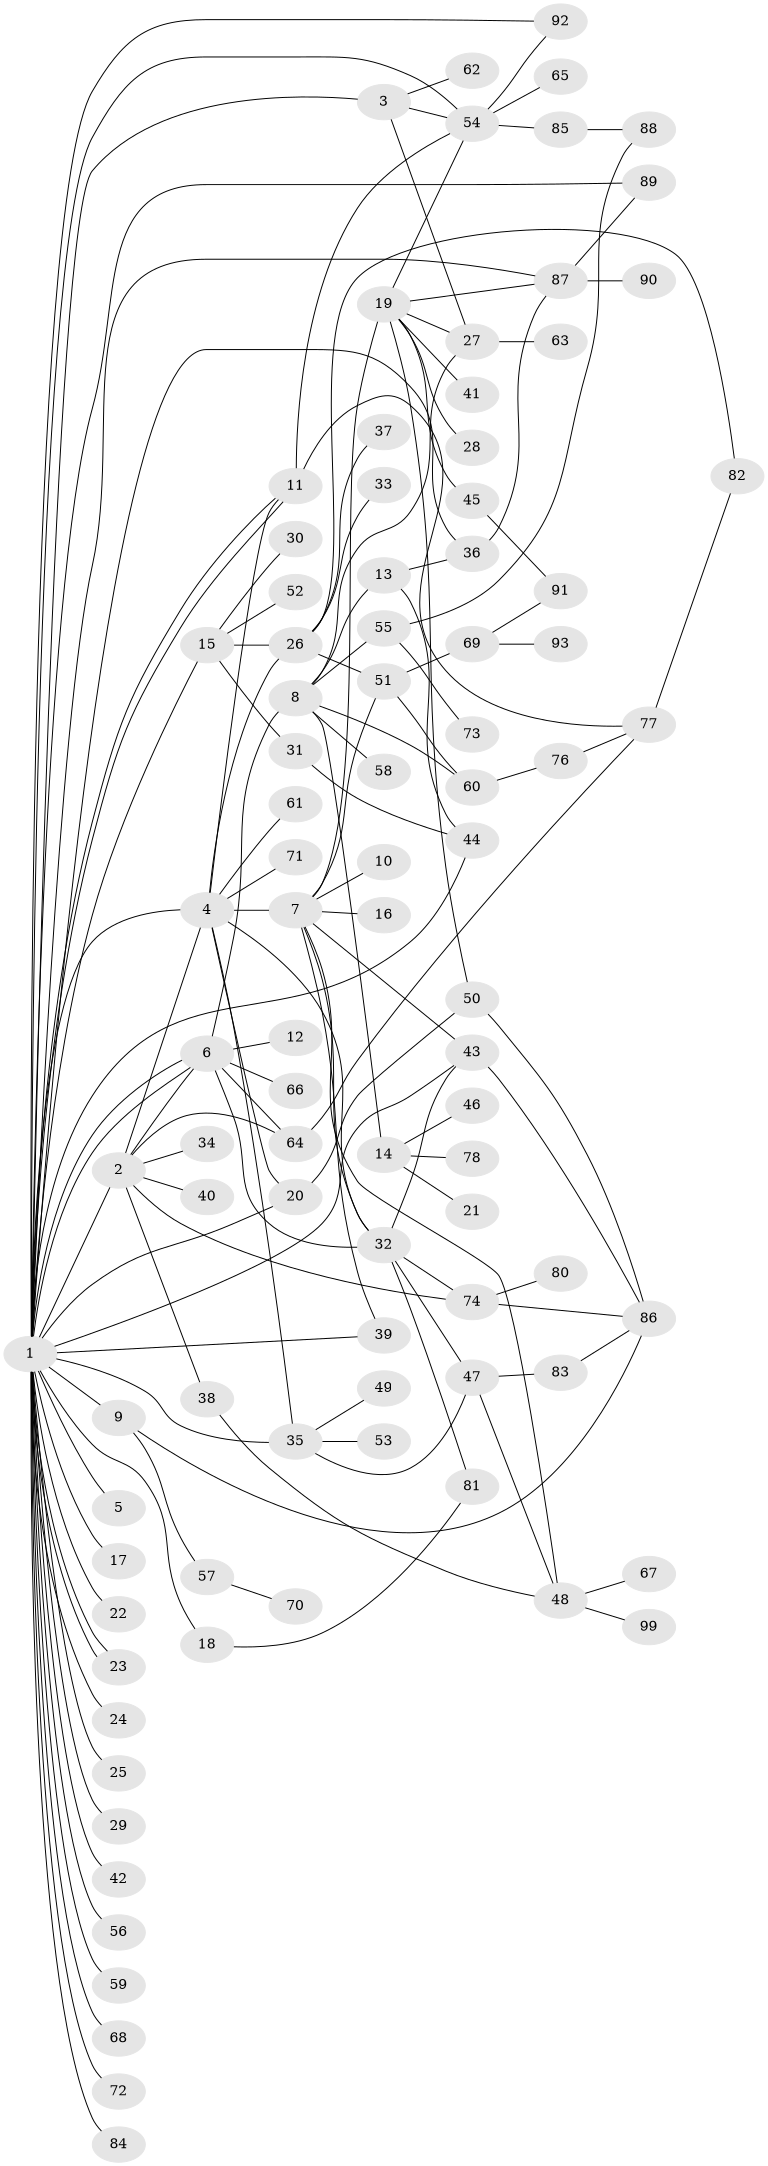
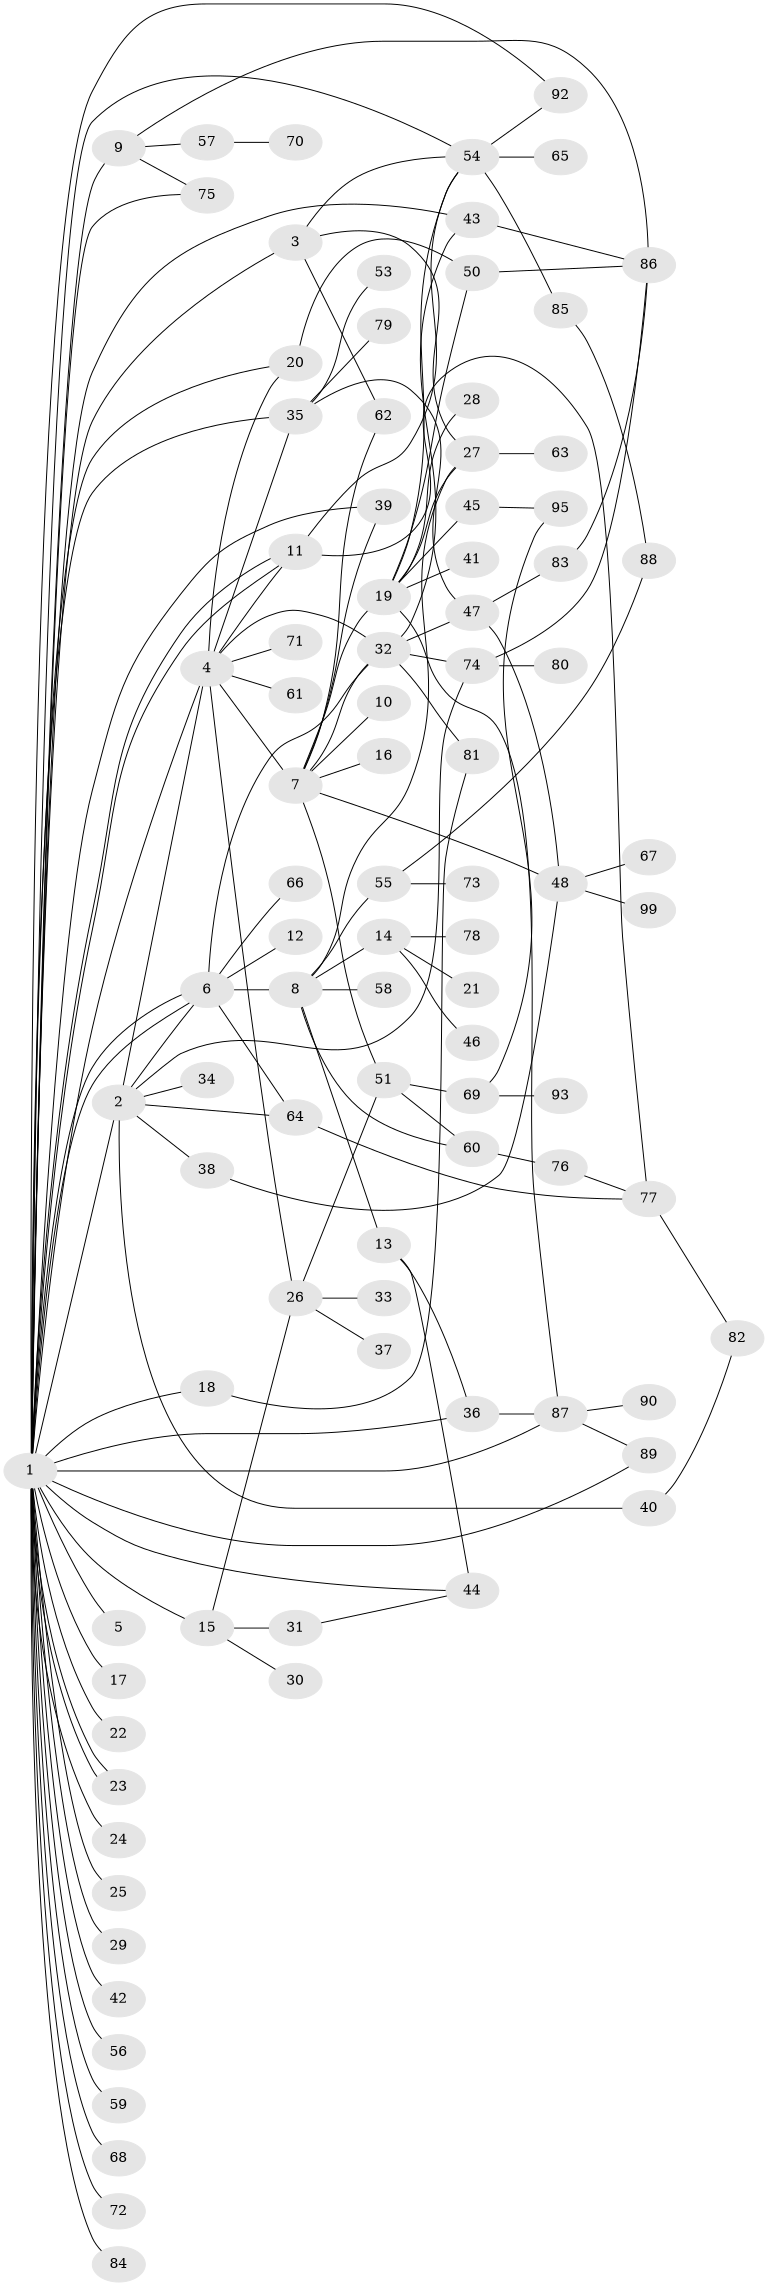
node "75": added
edge "82" -- "26": now "82" -- "40"
node "91": label "91" -> "95"
node "52": removed
edge "7" -- "43": now "7" -- "62"
node "49": label "49" -> "79"
